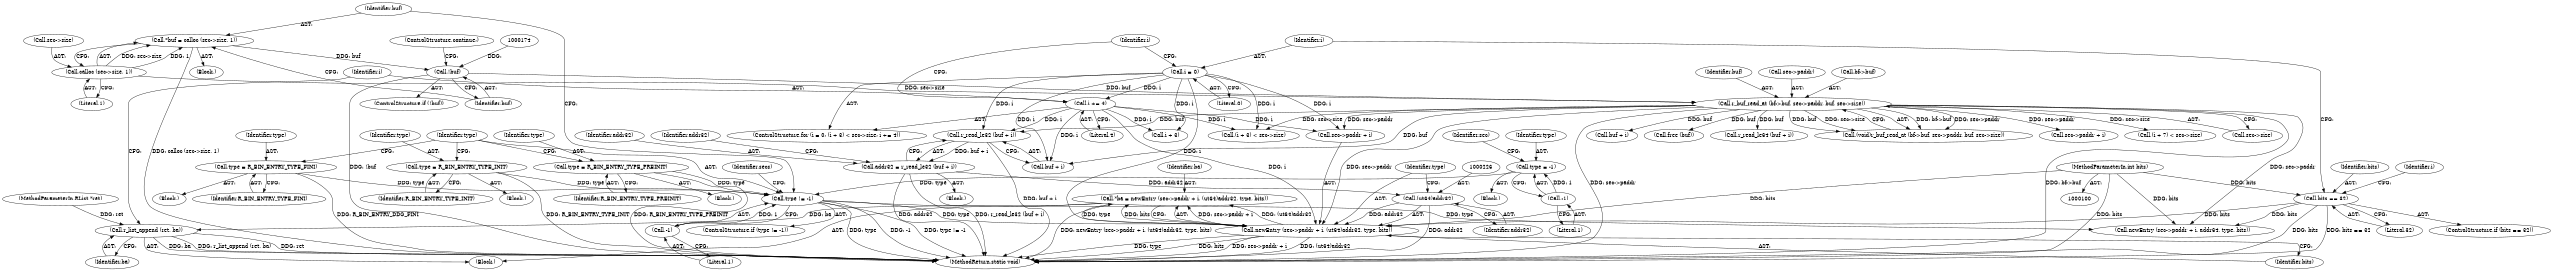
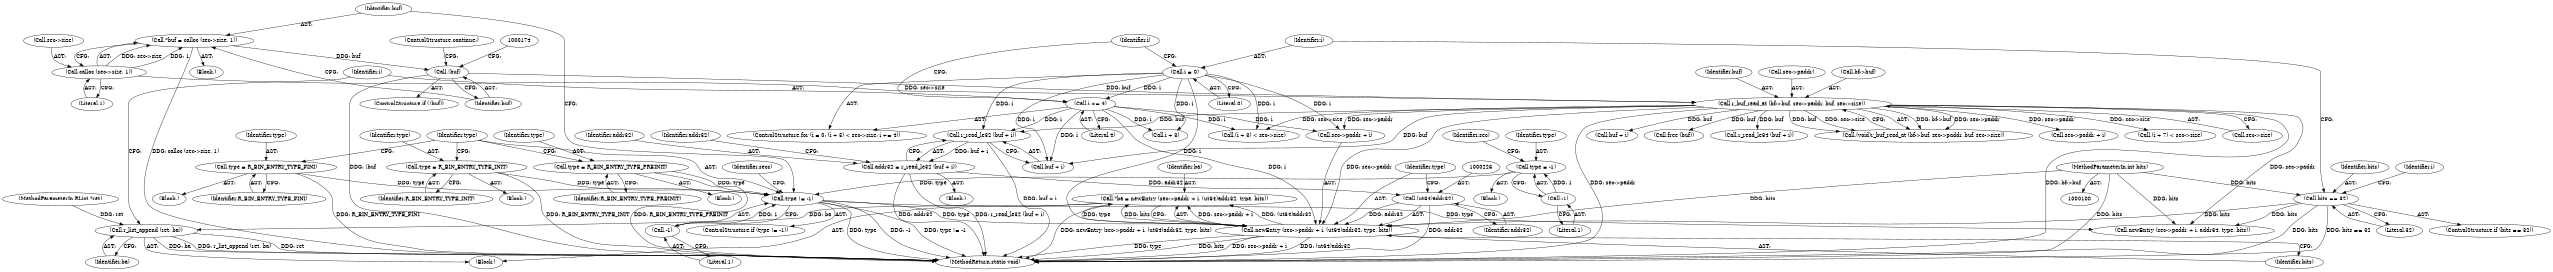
edge "1000174" -> "(Call,!buf)": label "DDG: " -> "CFG: "
edge "(Call,type = R_BIN_ENTRY_TYPE_FINI)" -> "(MethodReturn,static void)": label "DDG: R_BIN_ENTRY_DDG_FINI" -> "DDG: R_BIN_ENTRY_TYPE_FINI"
